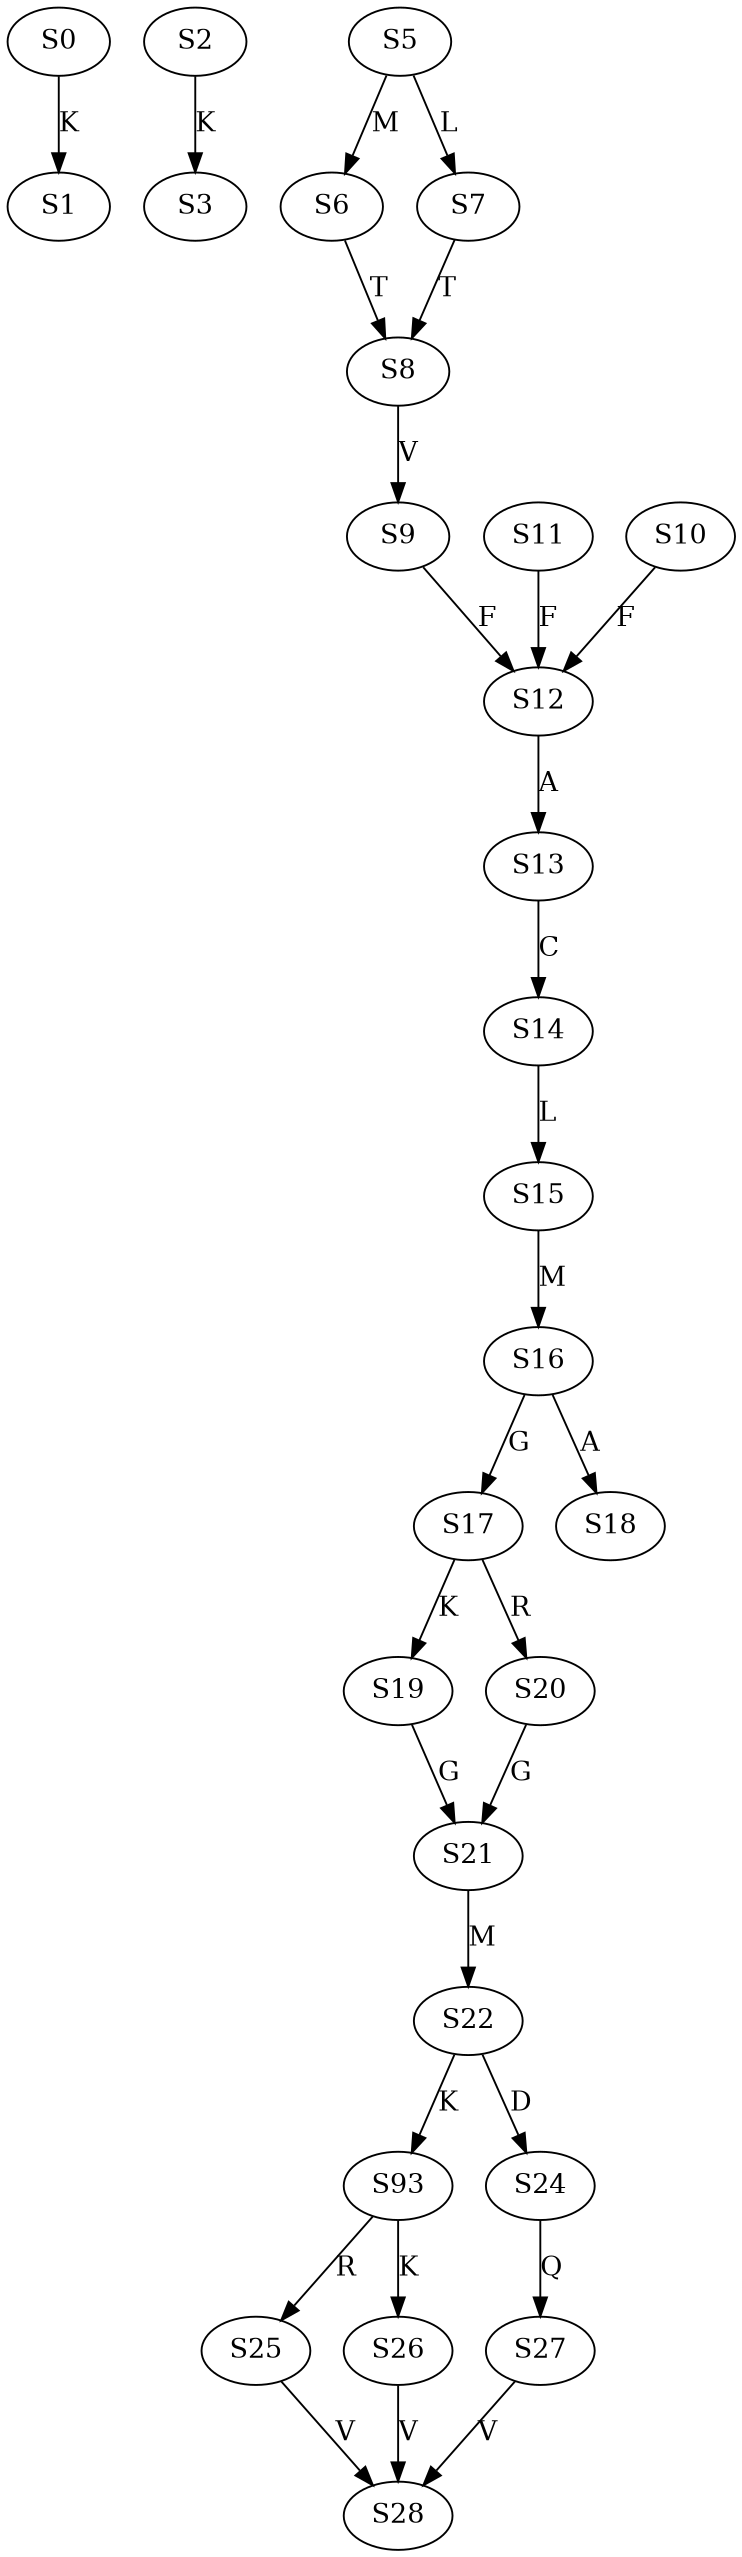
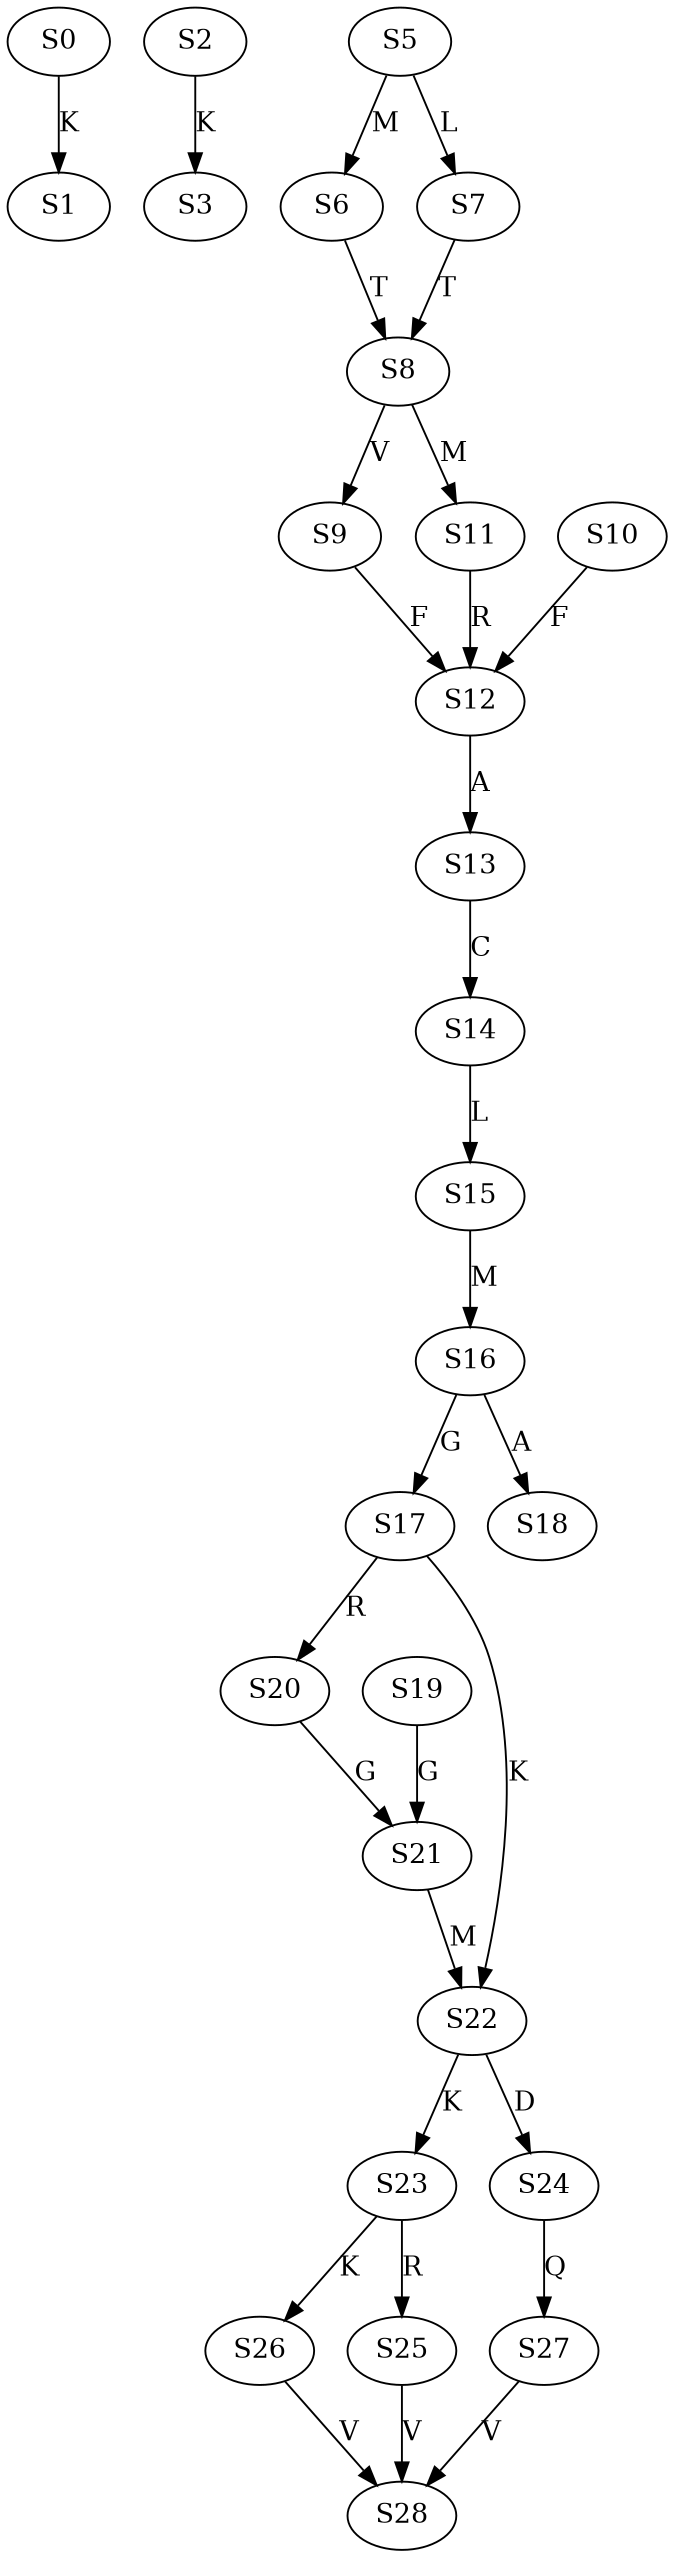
edge "S8" -> "S11": added, label "M"
edge "S11" -> "S12": label "F" -> "R"
edge "S17" -> "S19": now "S17" -> "S22"
node "S93": label "S93" -> "S23"
